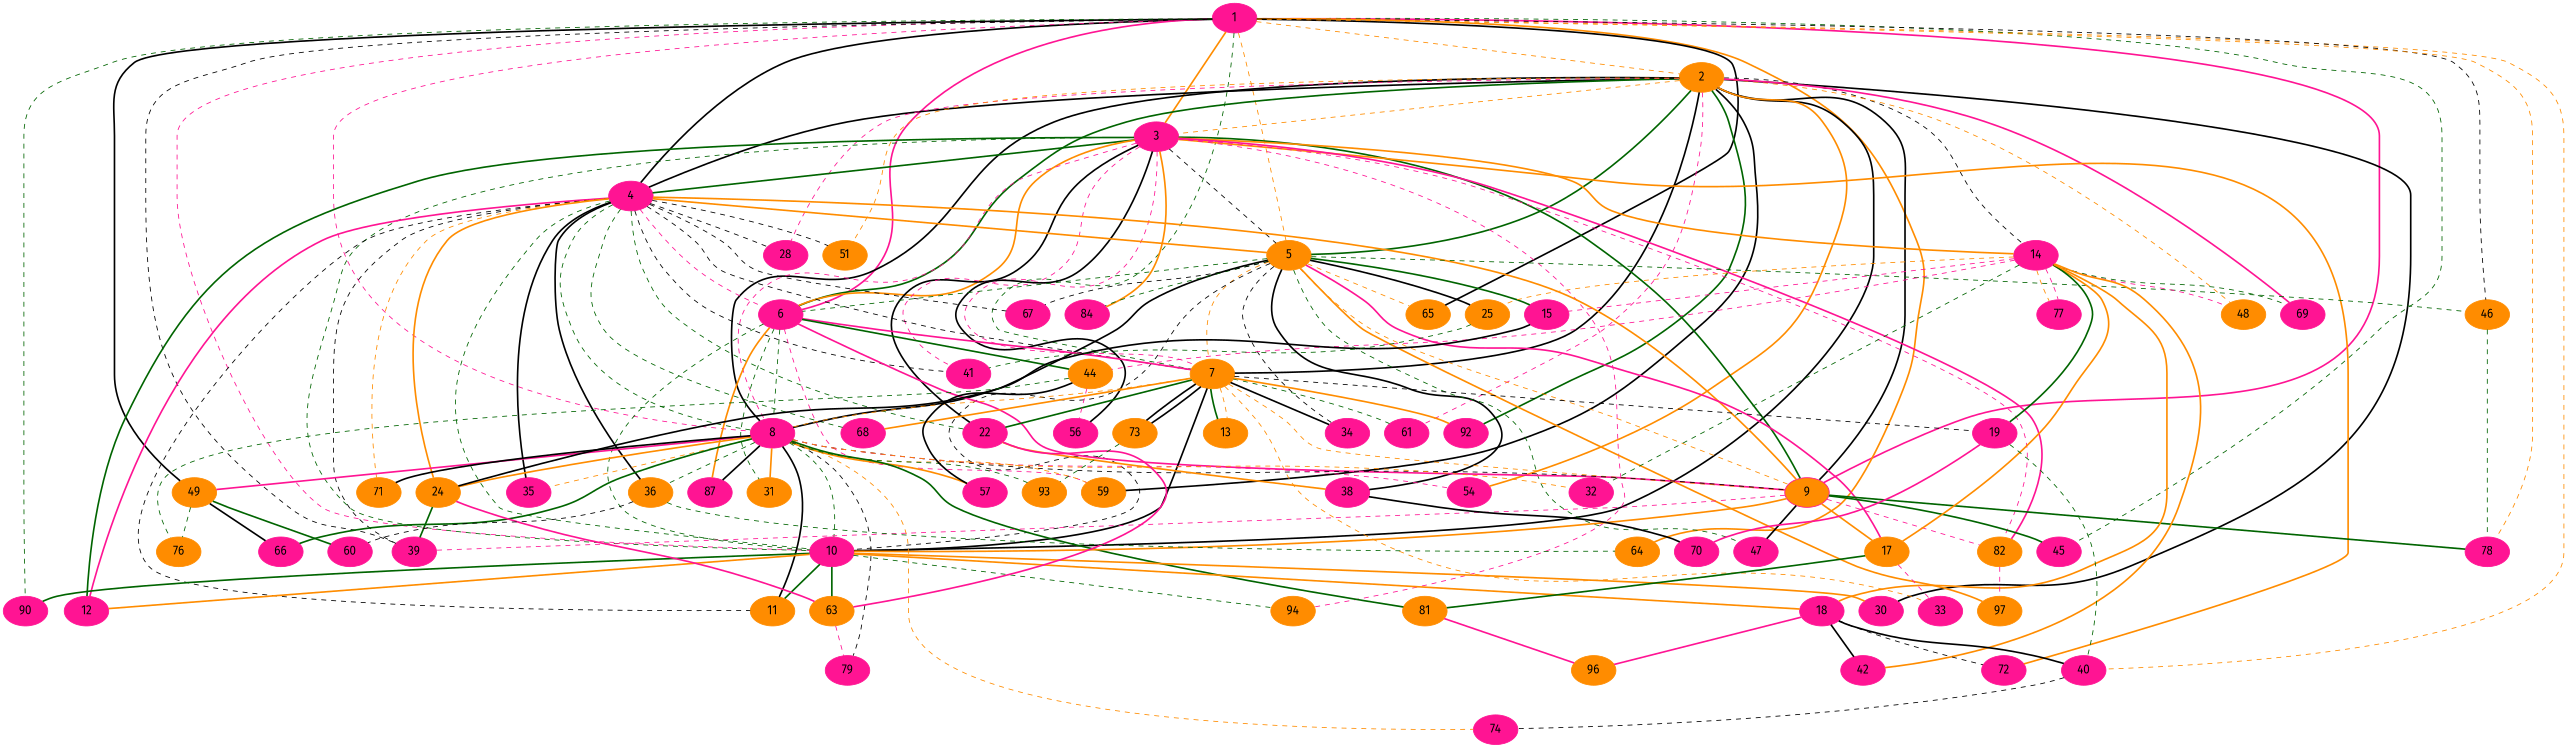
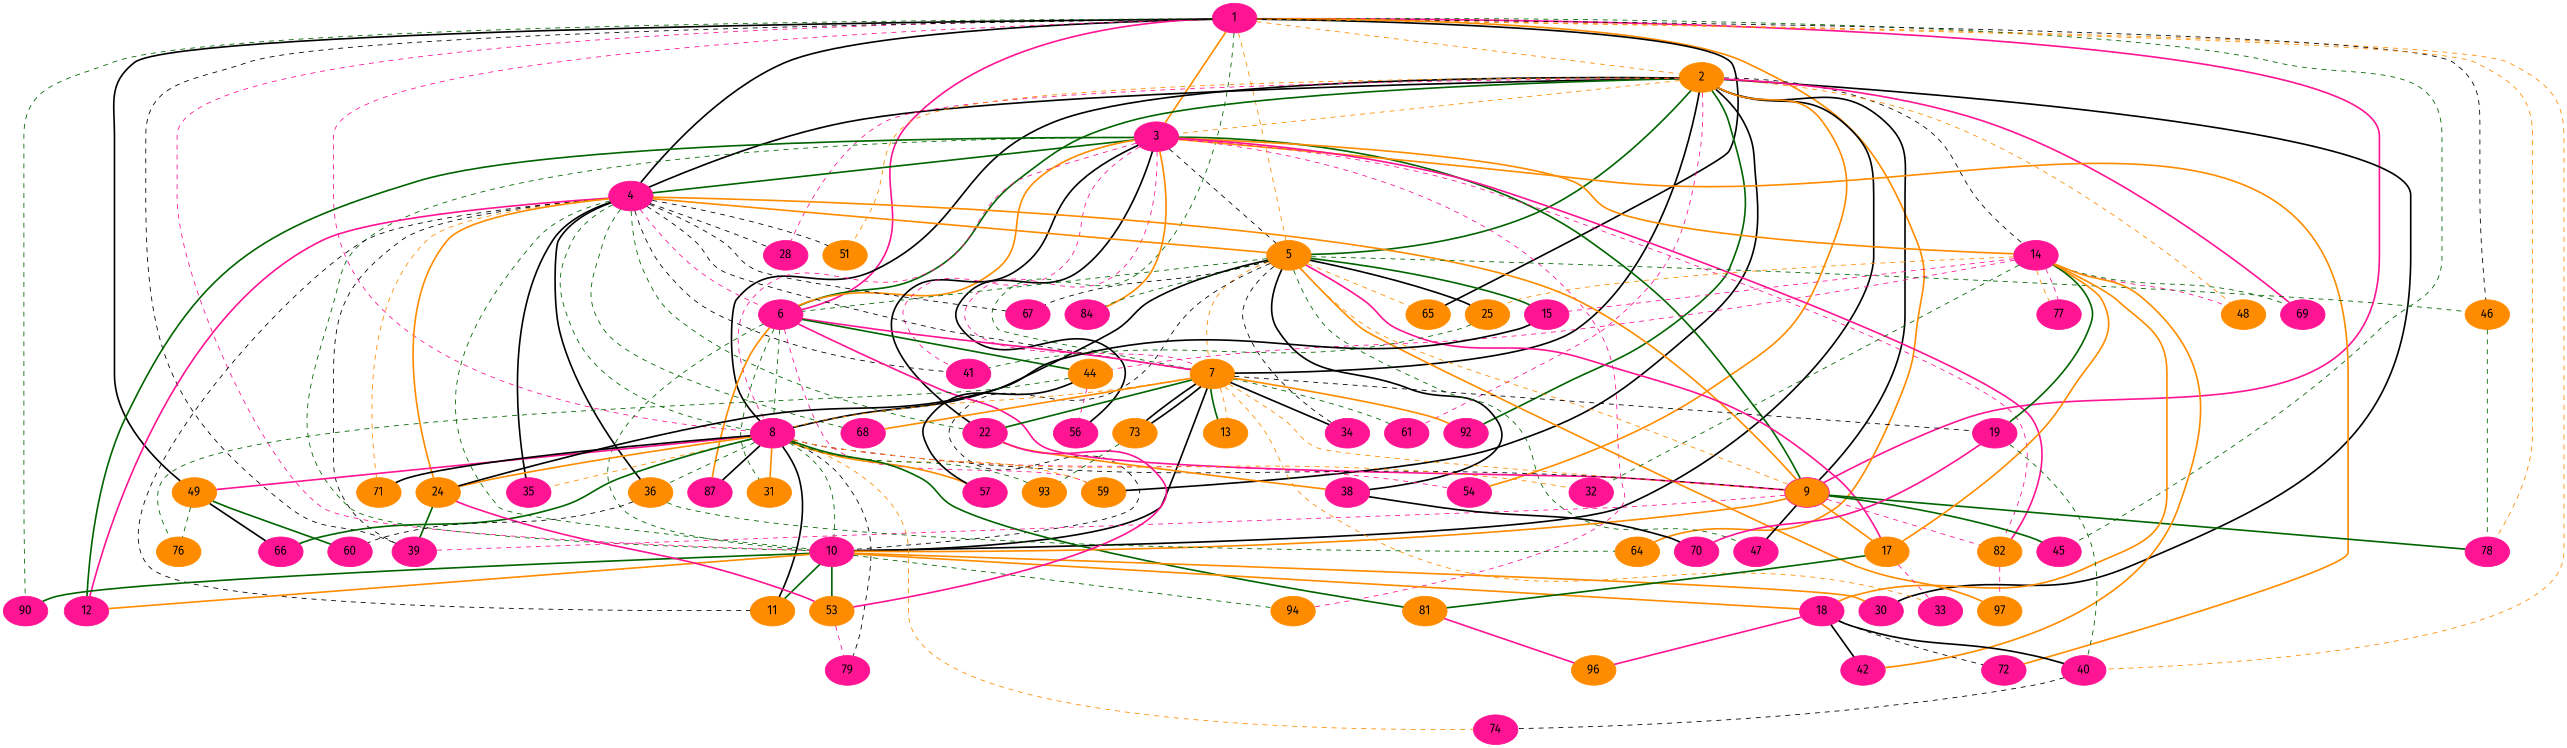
node "63": label "63" -> "53"
